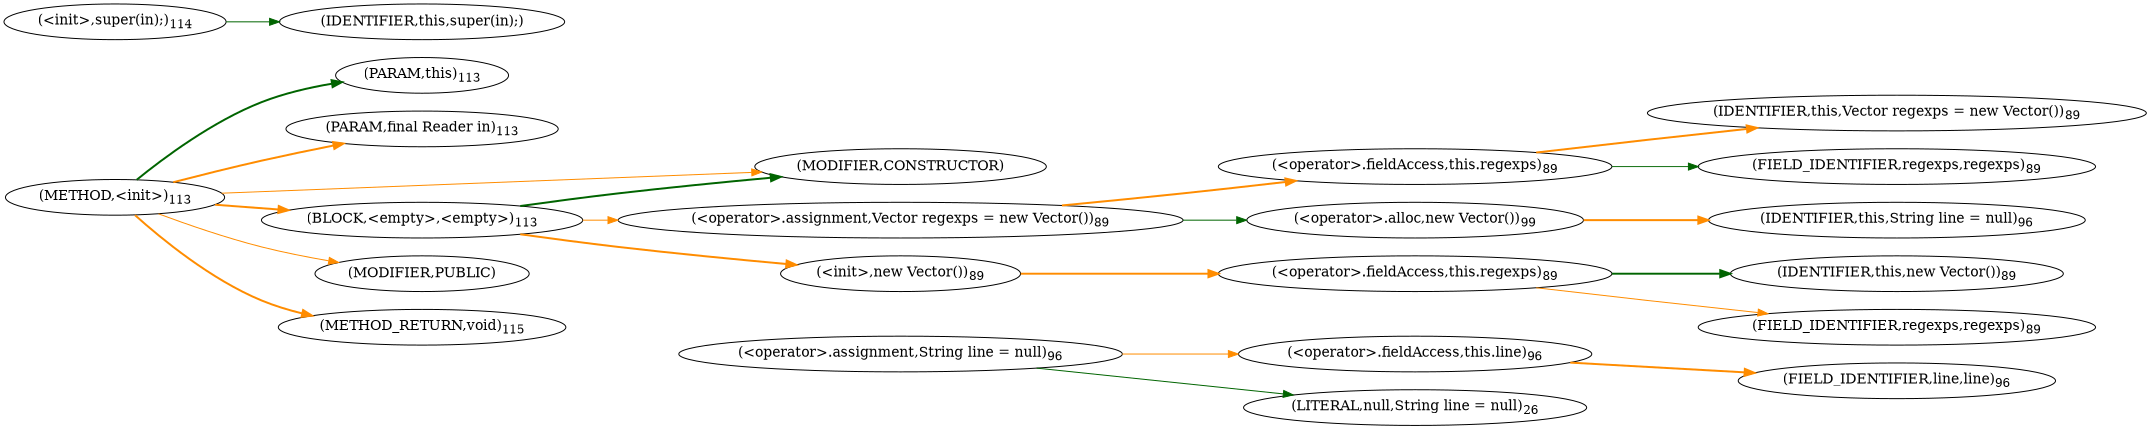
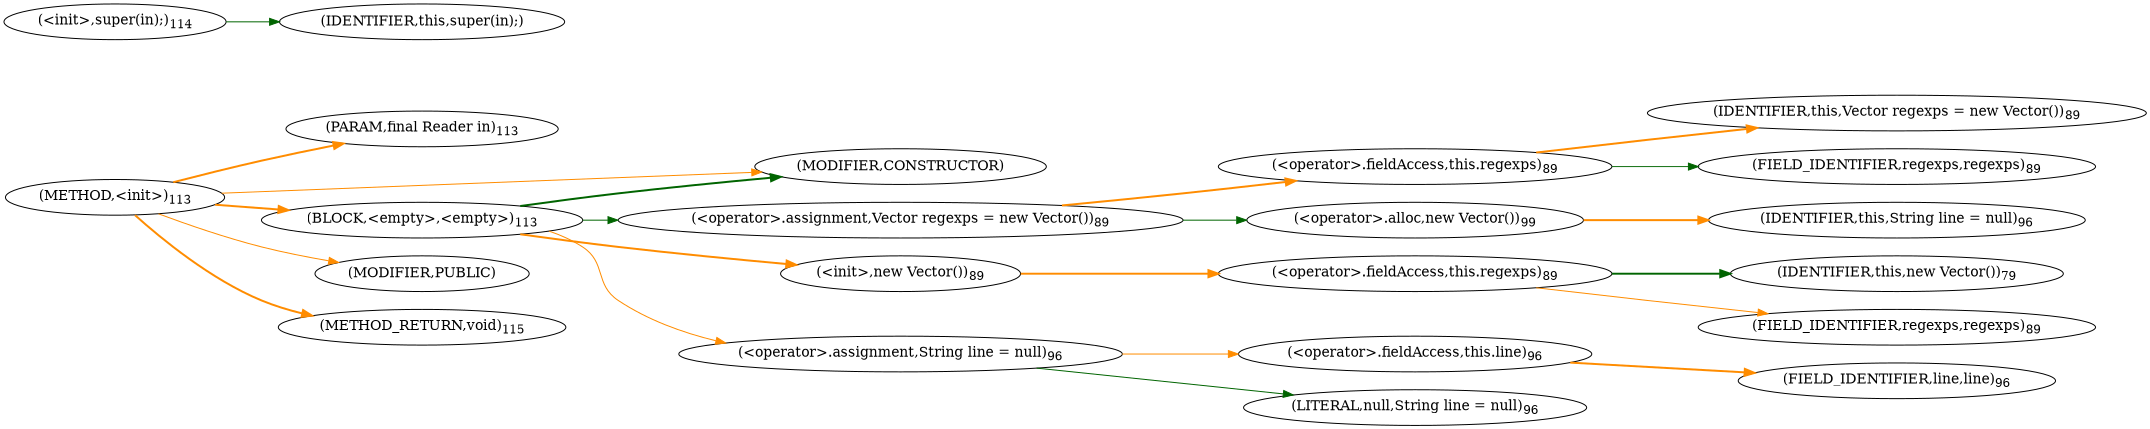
node "(PARAM,this)": removed
edge "(BLOCK,<empty>,<empty>)" -> "(<operator>.assignment,Vector regexps = new Vector())": color darkorange -> darkgreen
node "(IDENTIFIER,this,new Vector())": text "89" -> "79"
edge "(BLOCK,<empty>,<empty>)" -> "(<operator>.assignment,String line = null)": added
node "(LITERAL,null,String line = null)": text "26" -> "96"
